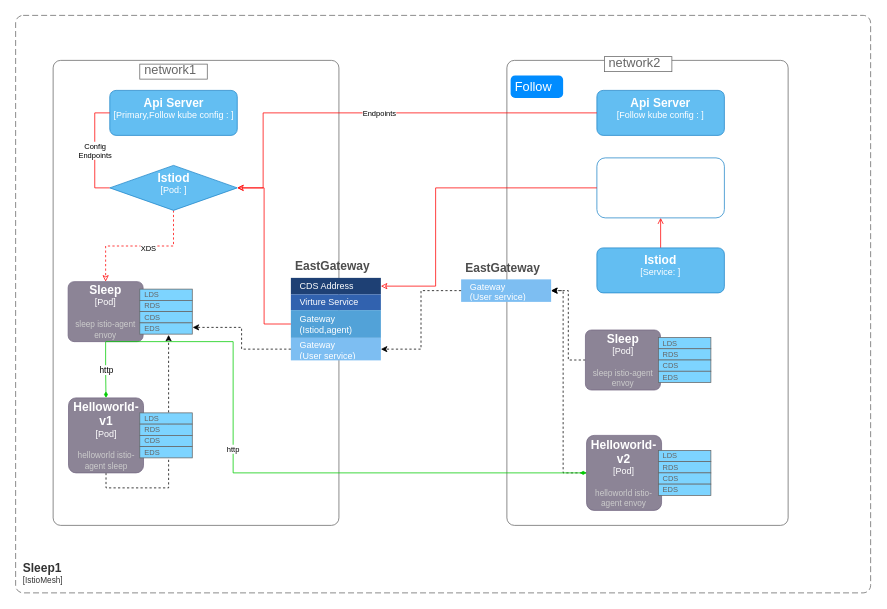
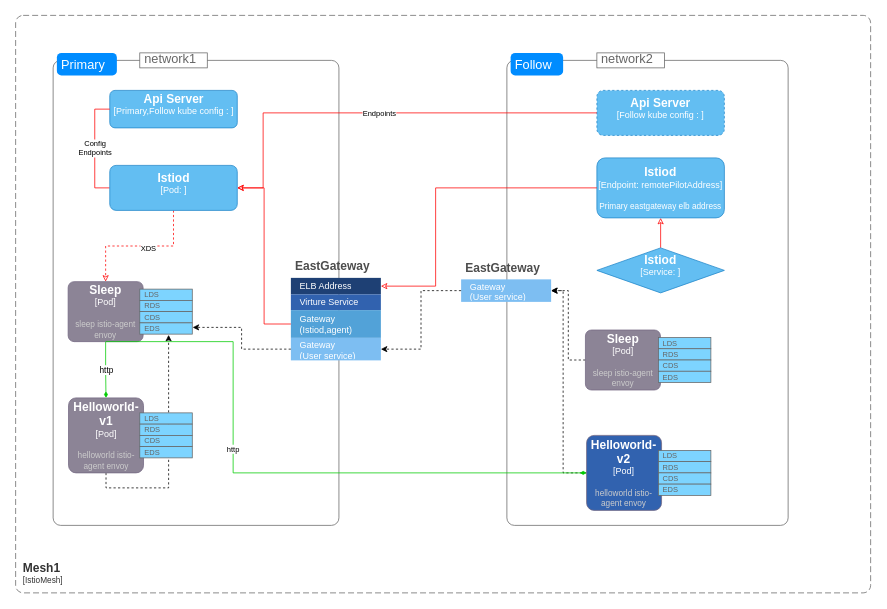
node "Primary": added
node "network2": moved (638, 64) -> (630, 60)
node "network1": moved (173, 72) -> (173, 60)
node "Follow": moved (537, 87) -> (537, 64)
node "Api Server [Primary,Follow kube config : ]": size 128x45 -> 128x38
node "Api Server [Follow kube config : ]": style solid -> dashed
node "Istiod [Pod: ]": shape diamond -> rounded rectangle
edge "Api Server [Follow kube config : ]" -> "Istiod [Pod: ]": arrowhead open -> classic
node "Istiod [Endpoint: remotePilotAddress] Primary eastgateway elb address": fillcolor #ffffff -> #63bef2
edge "Istiod [Service: ]" -> "Istiod [Endpoint: remotePilotAddress] Primary eastgateway elb address": arrowhead open -> classic
node "Istiod [Service: ]": shape rounded rectangle -> diamond
node "CDS Address": label "CDS Address" -> "ELB Address"
node "Helloworld-v1 [Pod] helloworld istio-agent sleep": label "Helloworld-v1 [Pod] helloworld istio-agent sleep" -> "Helloworld-v1 [Pod] helloworld istio-agent envoy"
node "Helloworld-v2 [Pod] helloworld istio-agent envoy": fillcolor #8c8496 -> #3162af
node "Sleep1 [IstioMesh]": label "Sleep1 [IstioMesh]" -> "Mesh1 [IstioMesh]"
